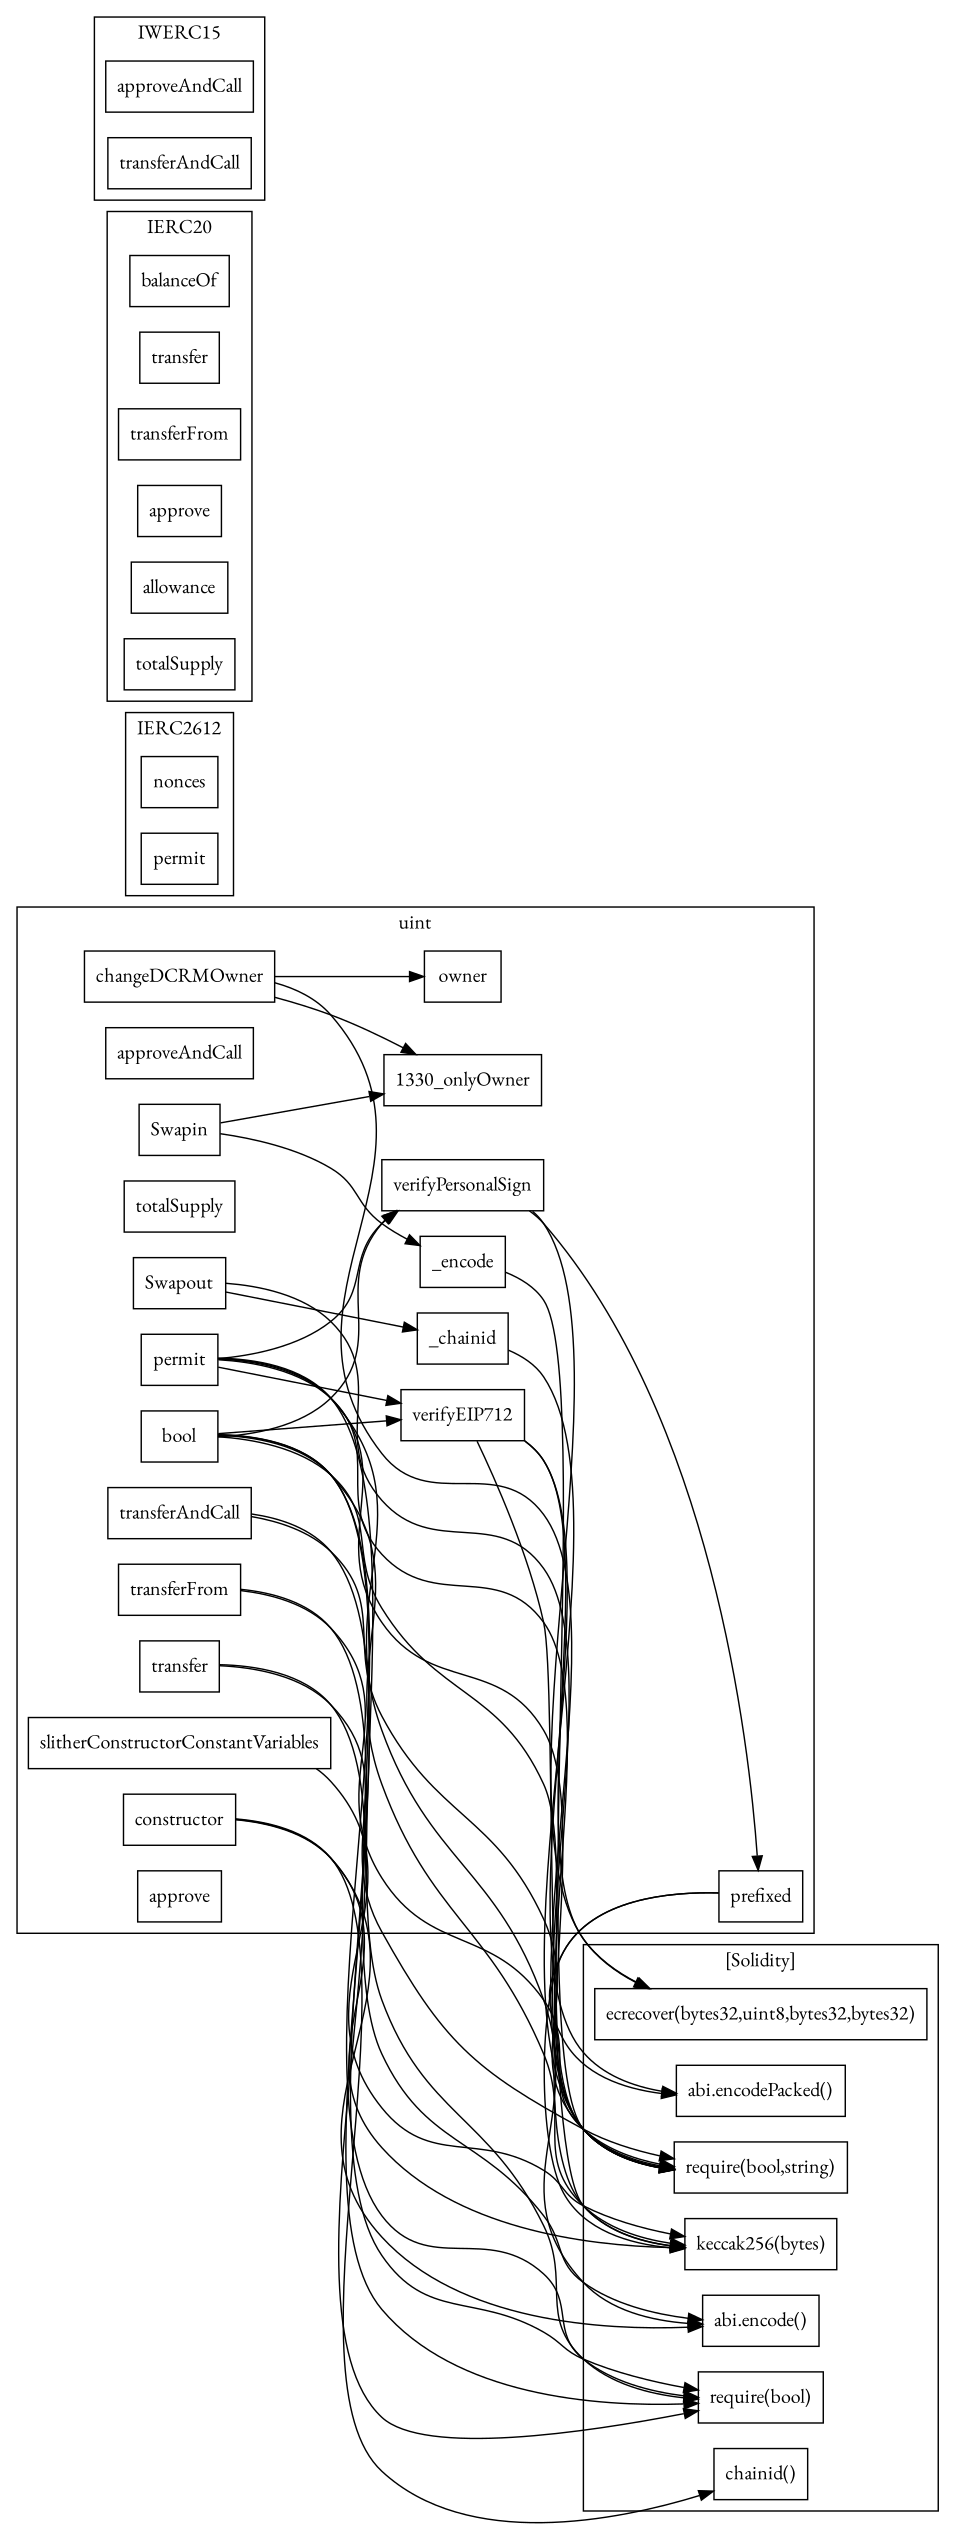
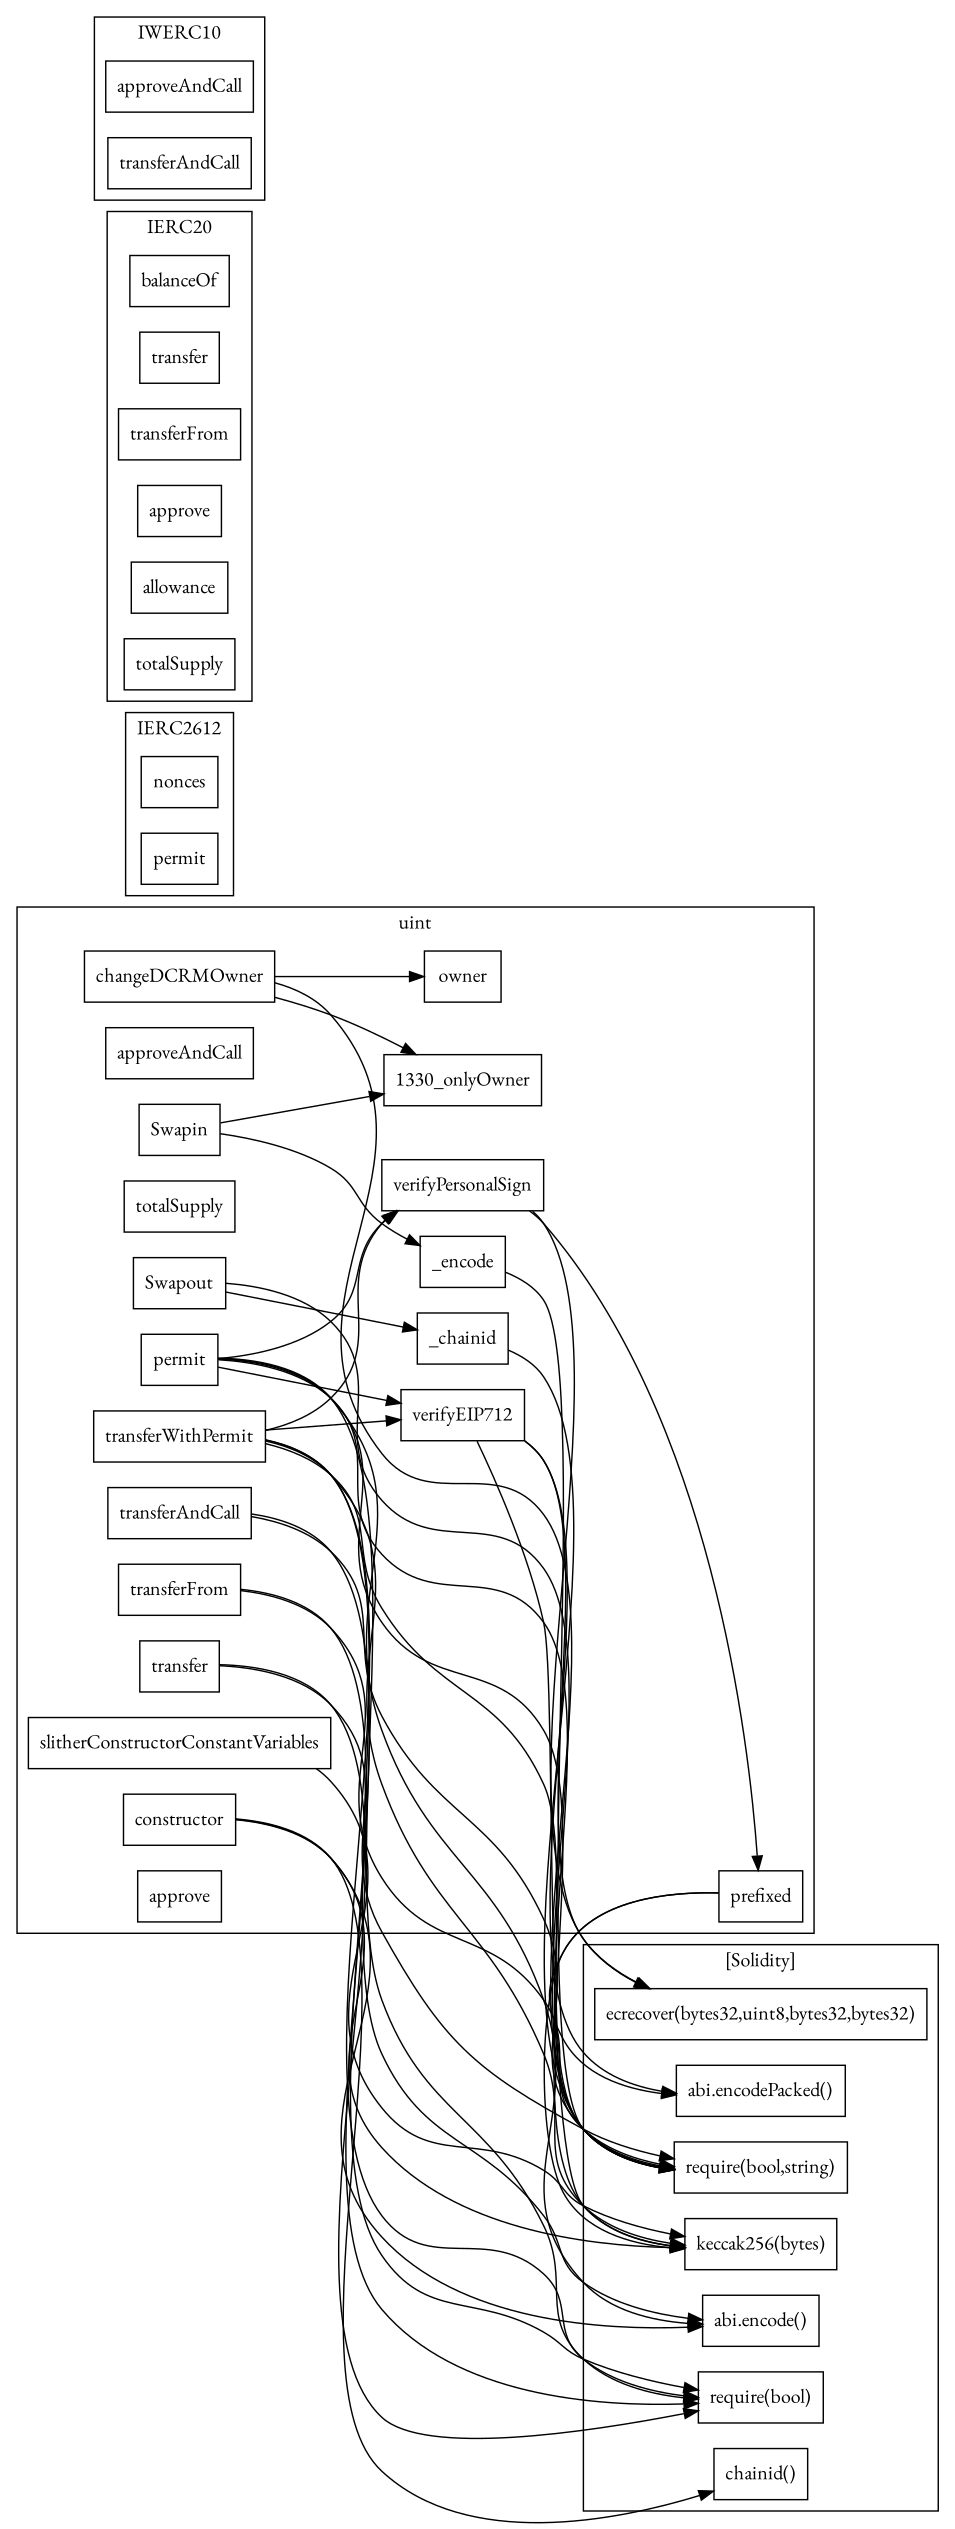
cluster "IWERC15": label "IWERC15" -> "IWERC10"
node "bool": label "bool" -> "transferWithPermit"
